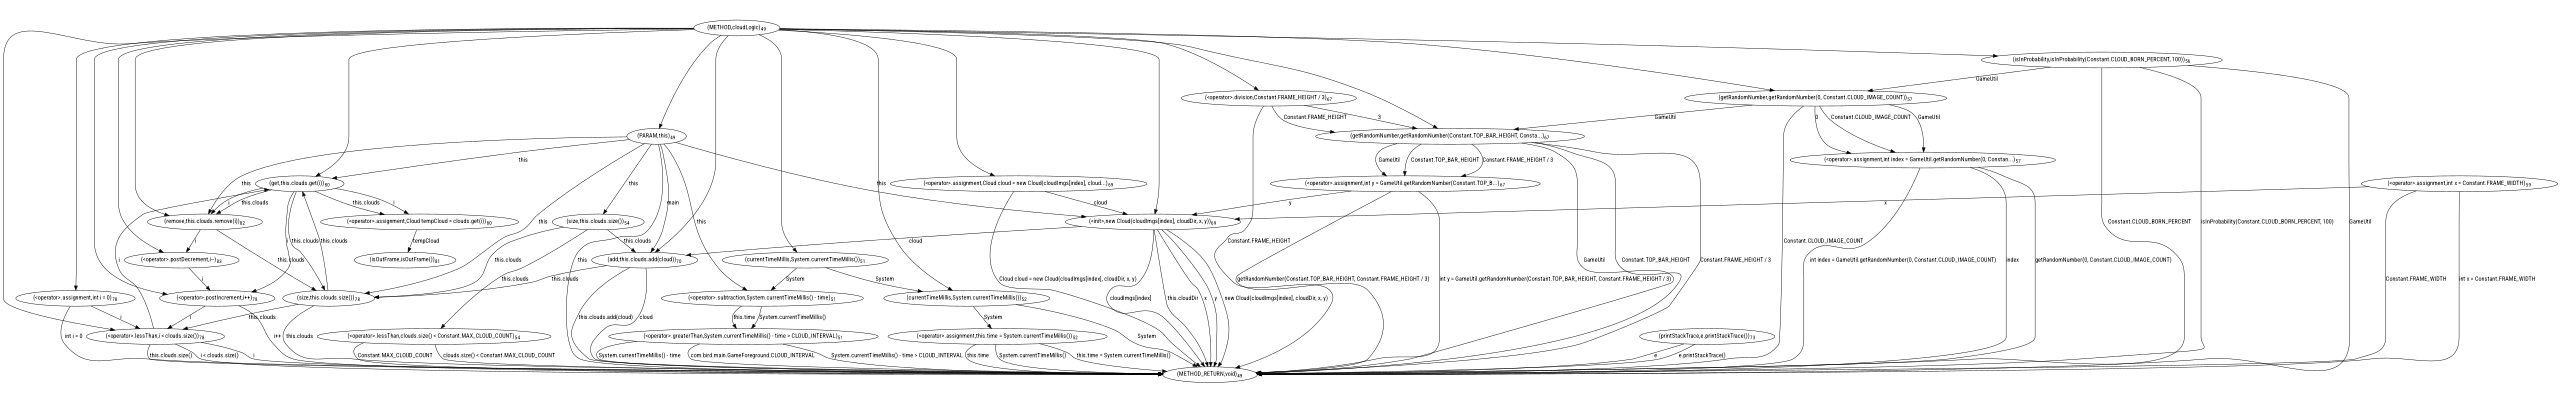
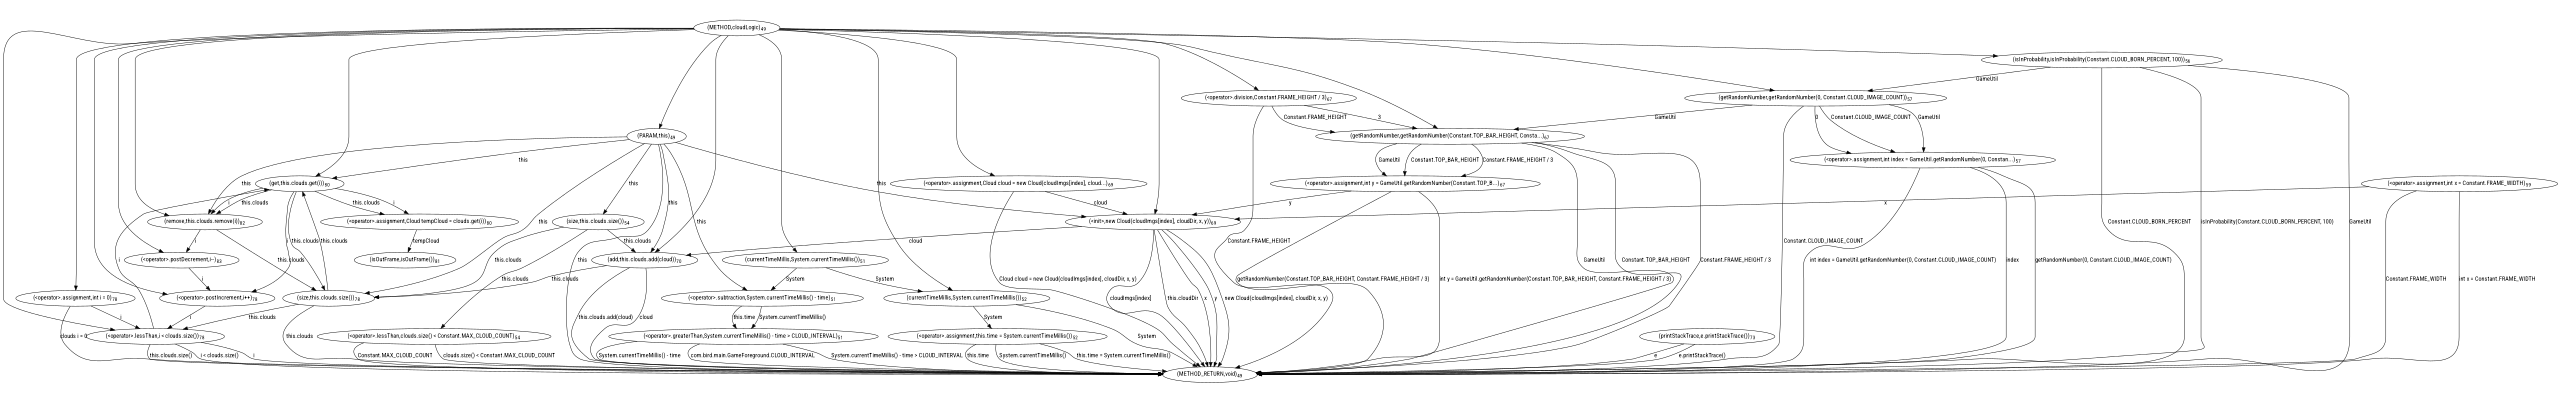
edge "(PARAM,this)" -> "(add,this.clouds.add(cloud))": label "main" -> "this"
edge "(<operator>.assignment,int i = 0)" -> "(METHOD_RETURN,void)": label "int i = 0" -> "clouds i = 0"
edge "(<operator>.postIncrement,i++)" -> "(METHOD_RETURN,void)": removed, label "i++"
